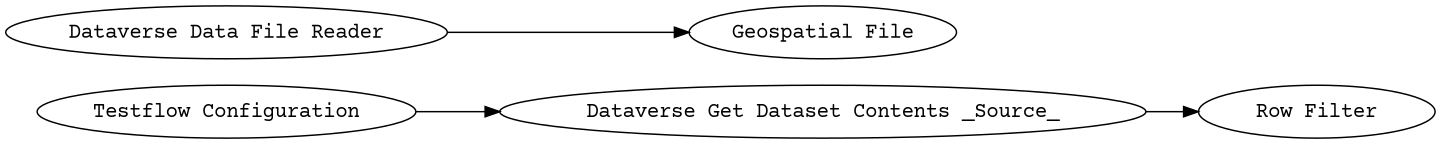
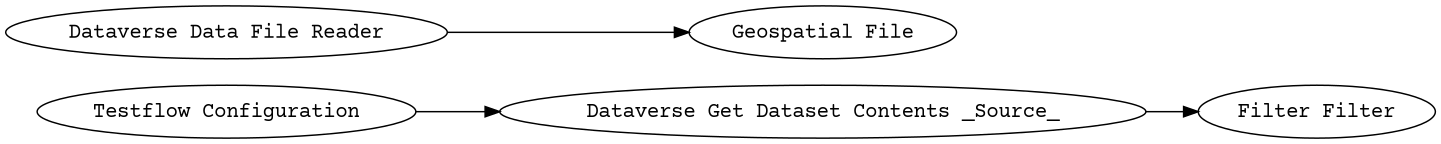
node "Row Filter": label "Row Filter" -> "Filter Filter"
